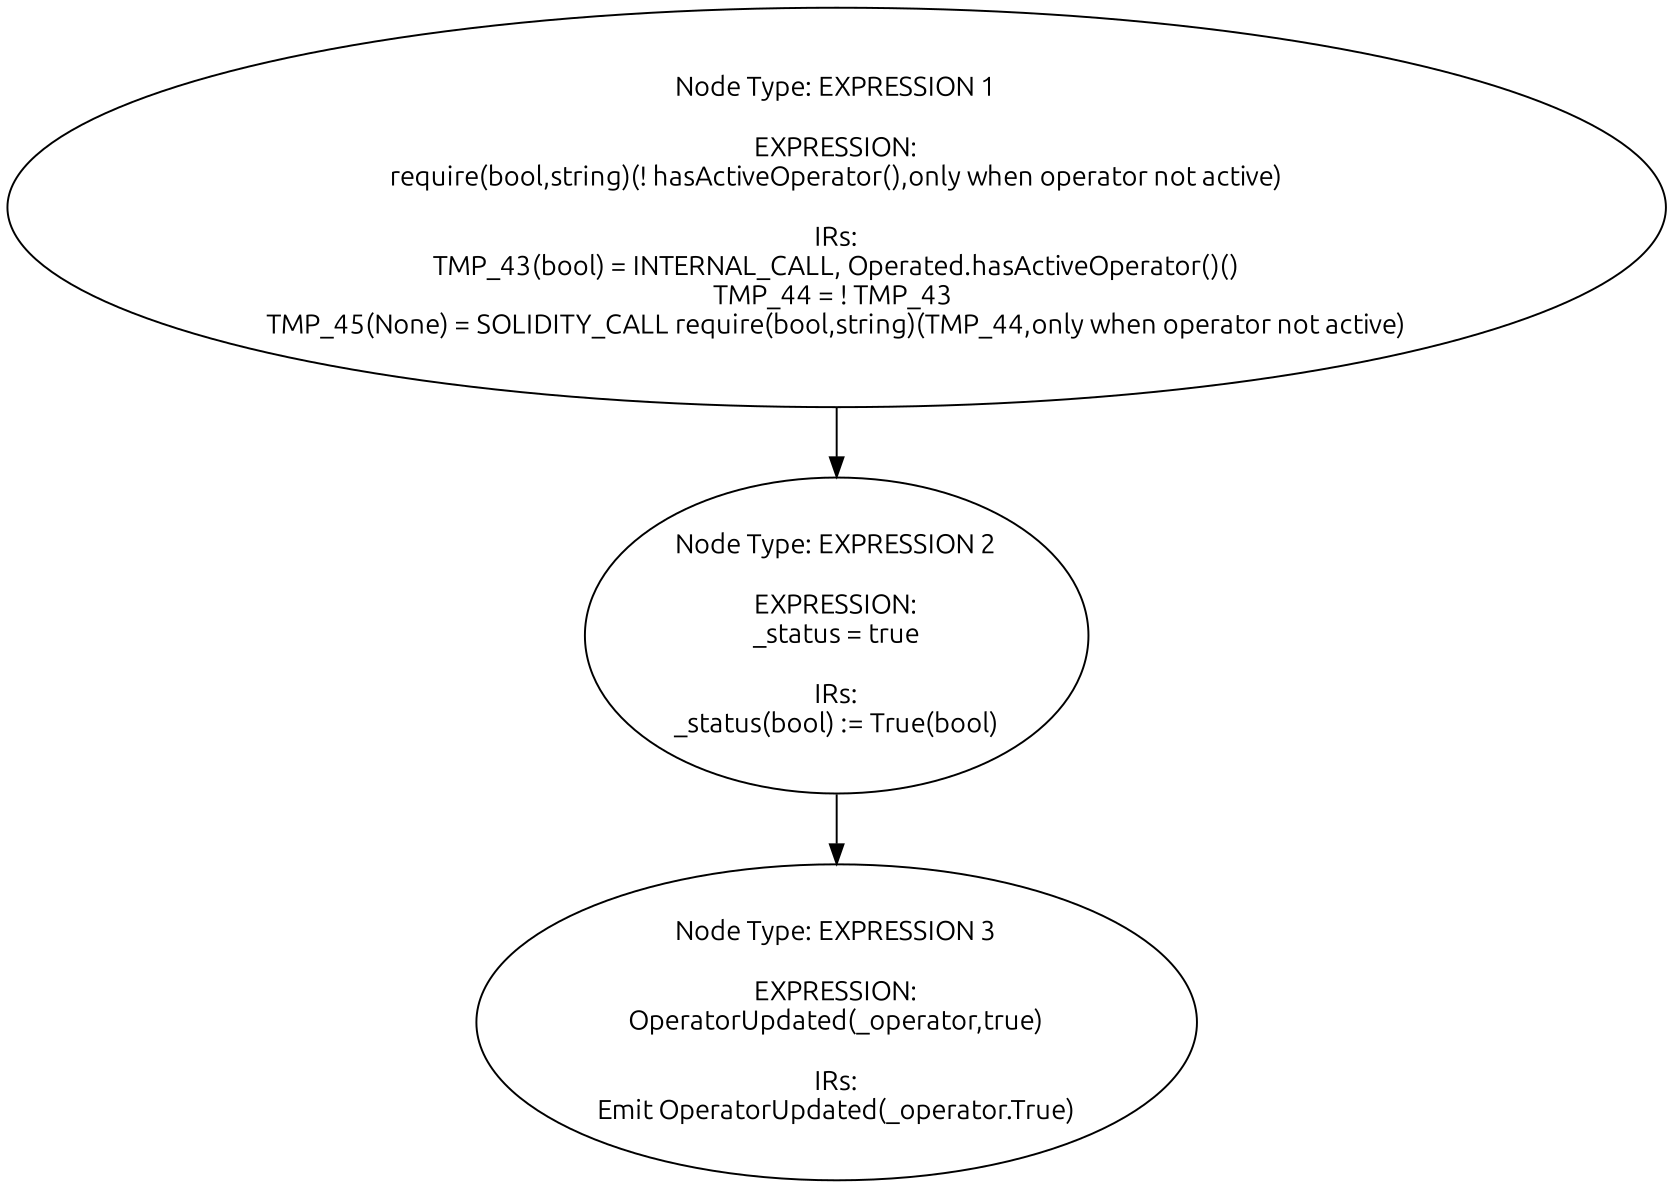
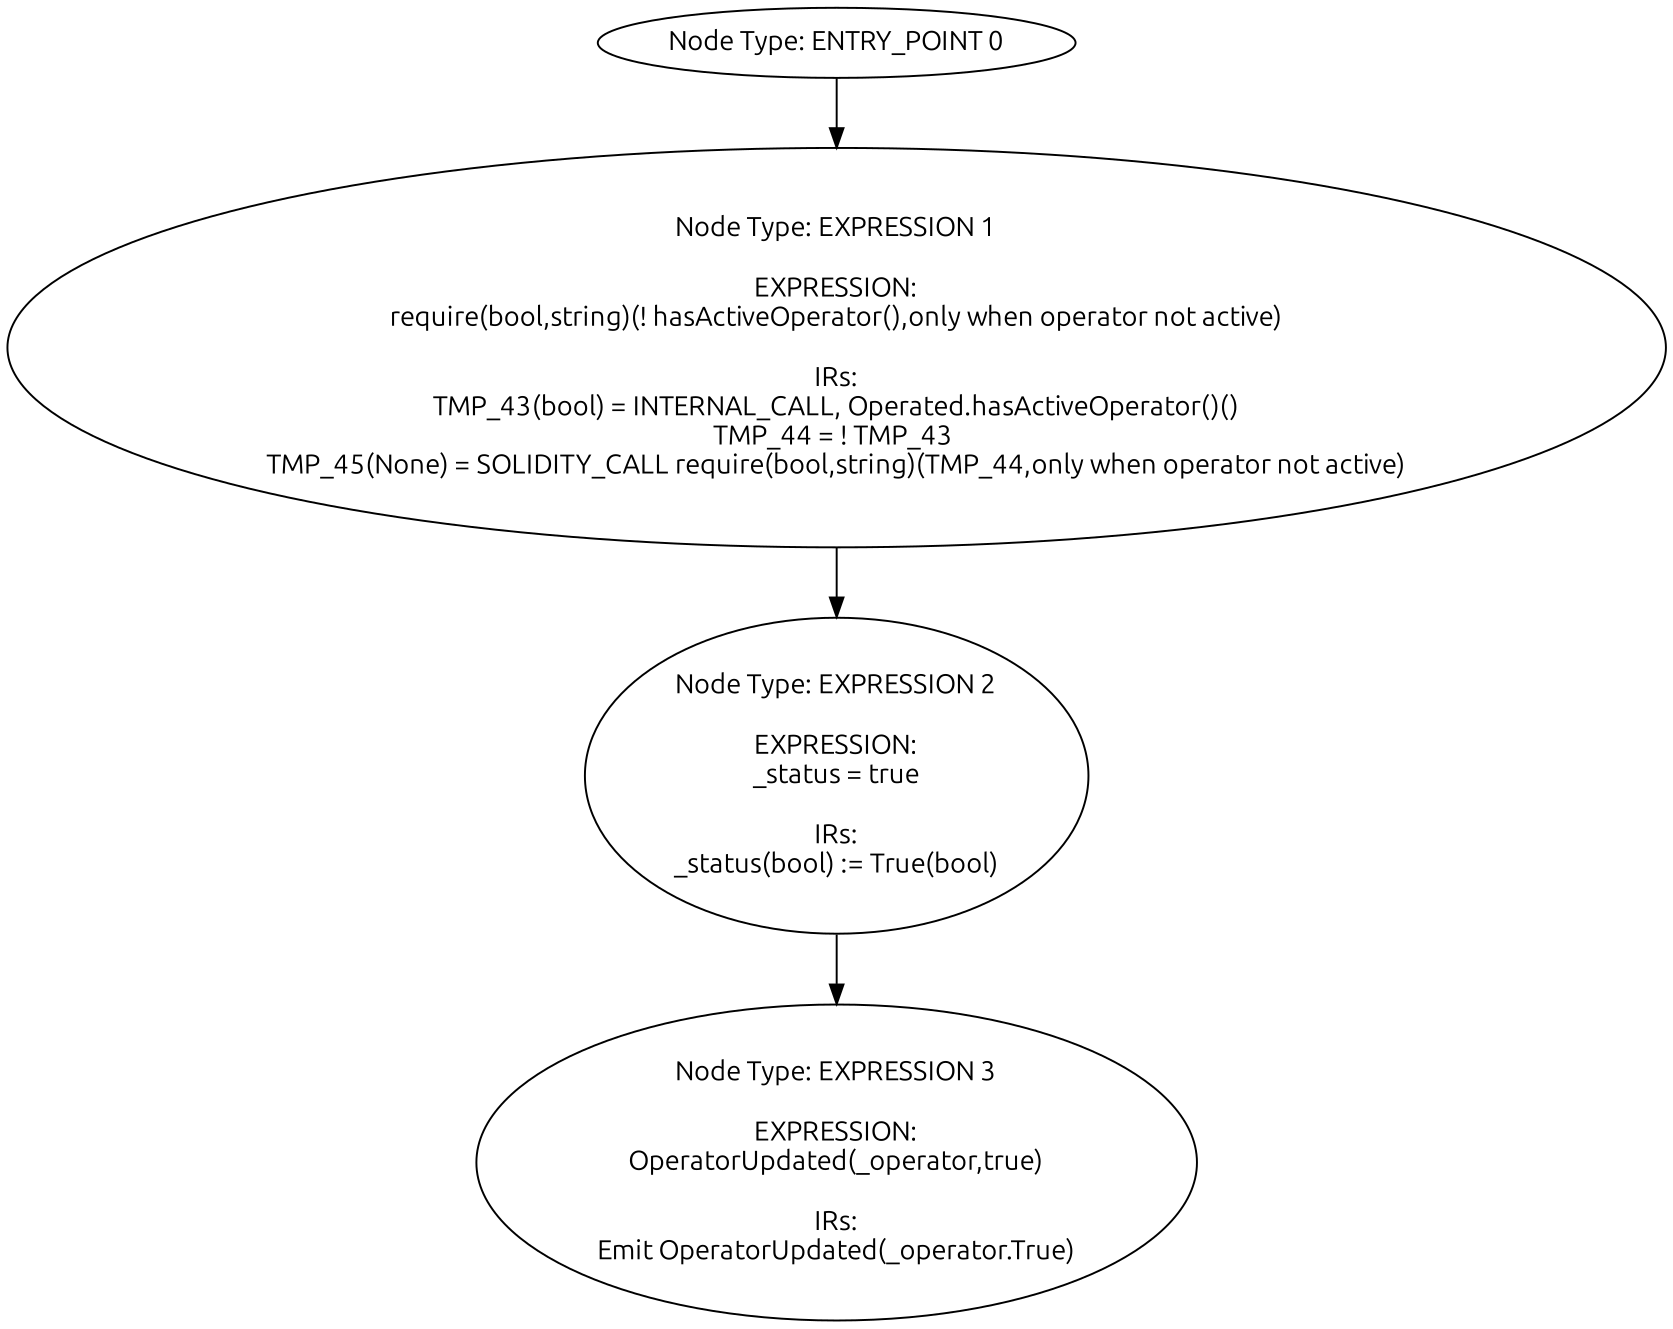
node "Node Type: ENTRY_POINT 0": added
